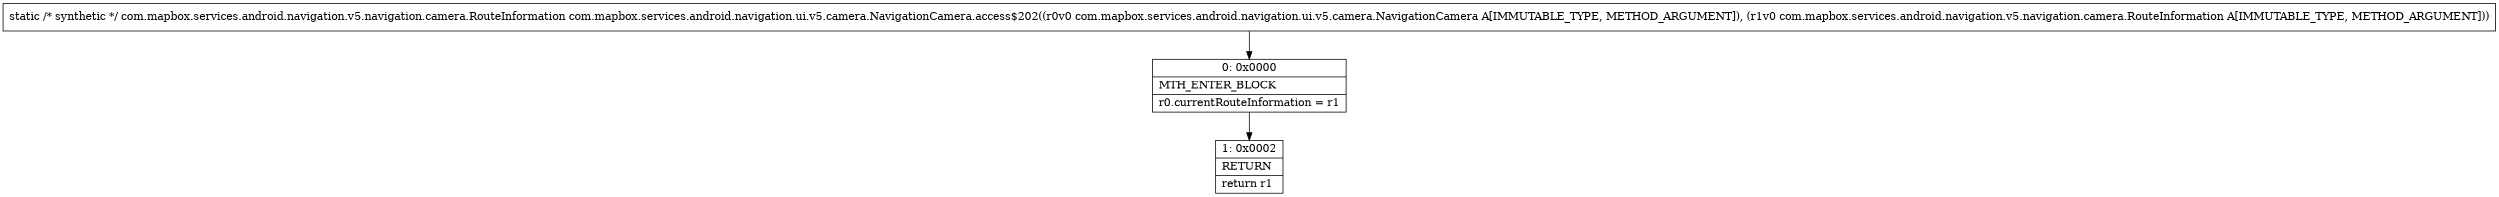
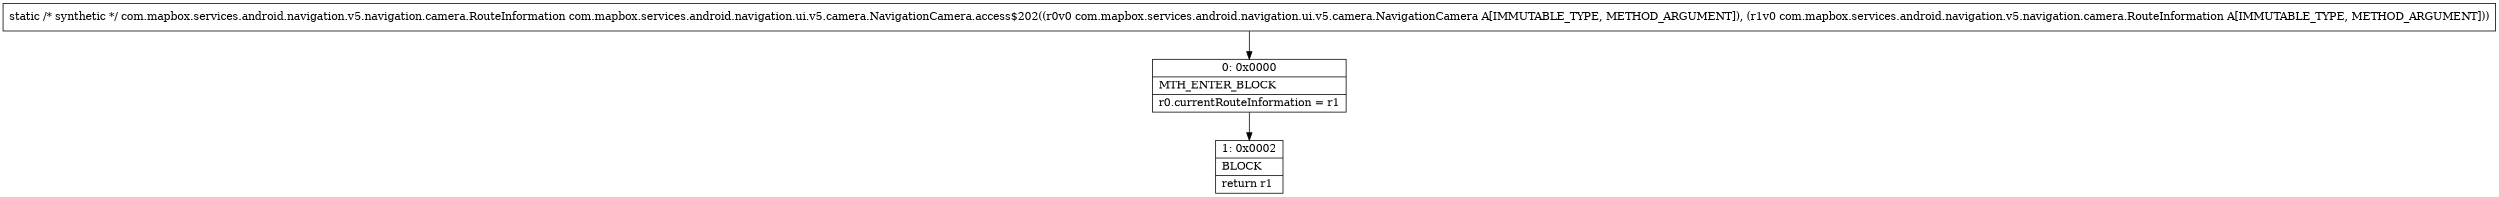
node "1: 0x0002": text "RETURN" -> "BLOCK"
